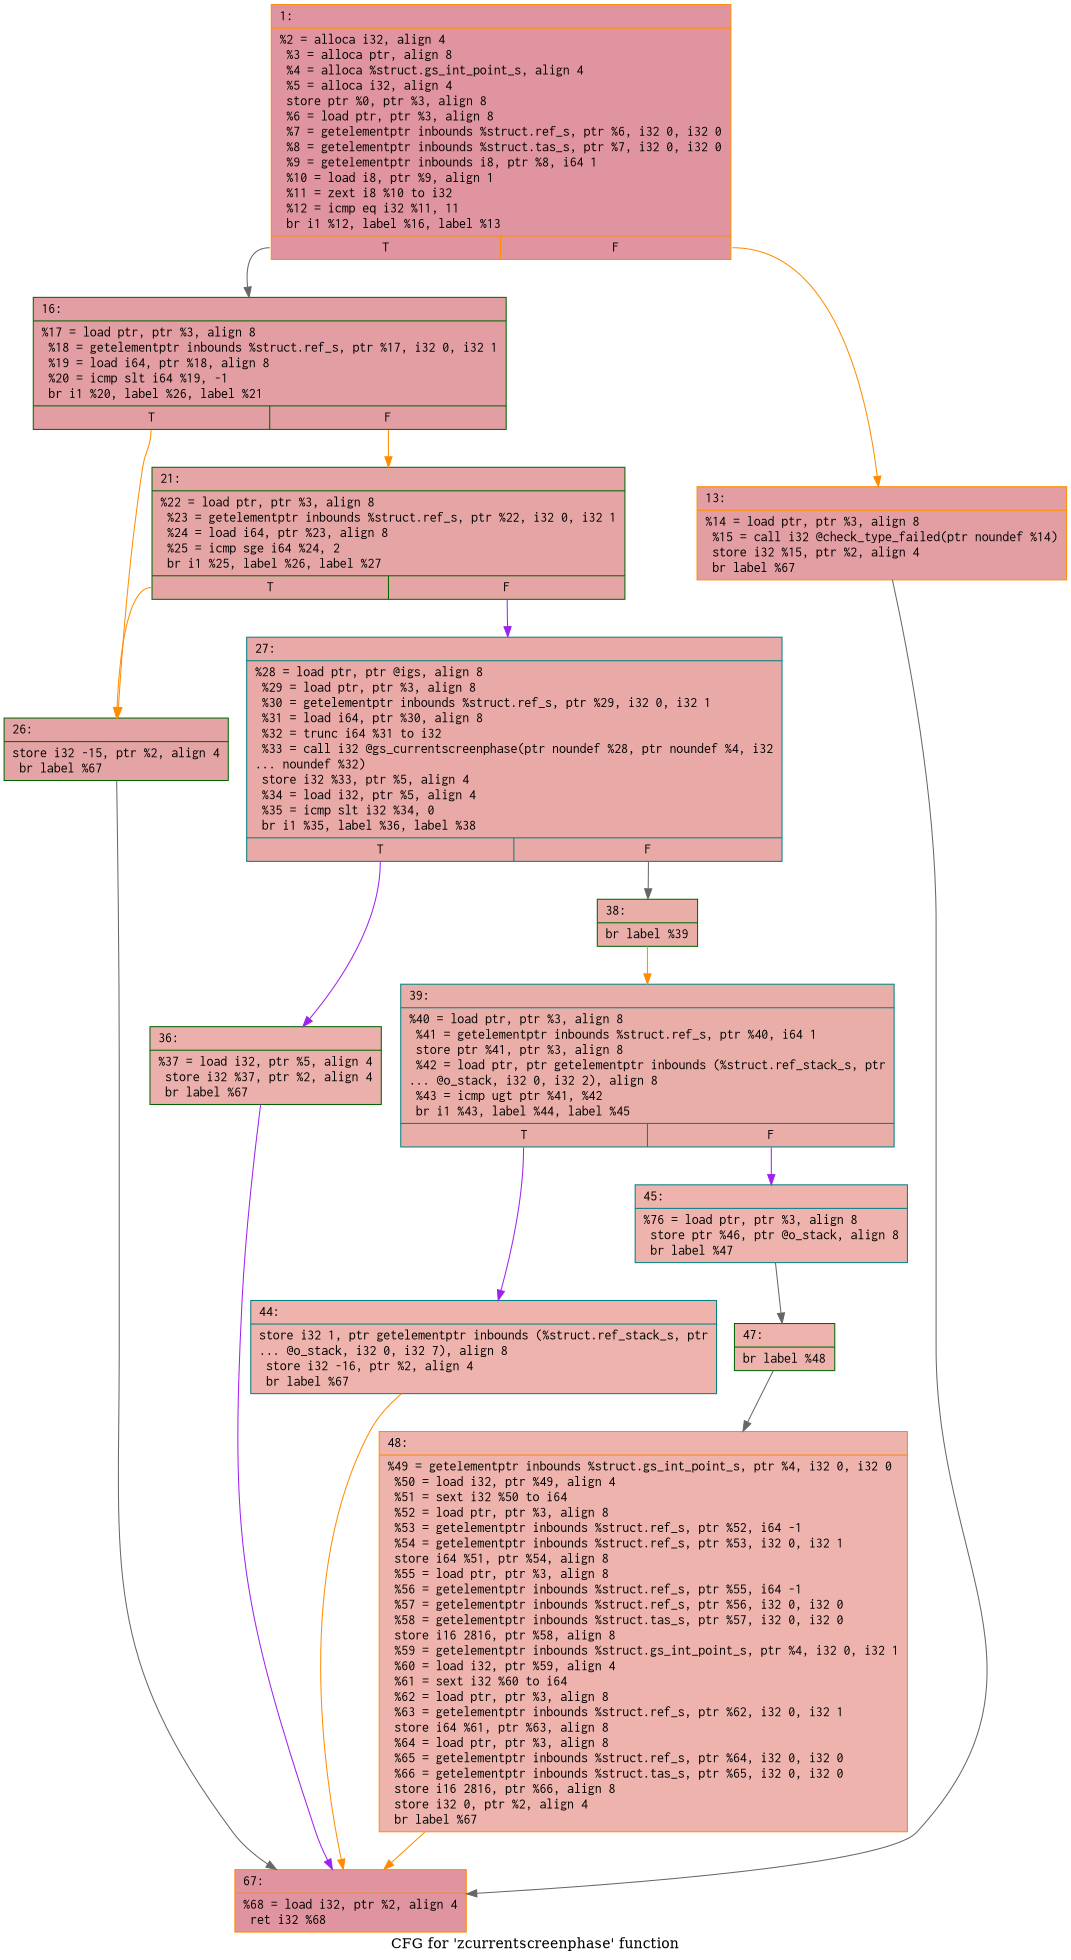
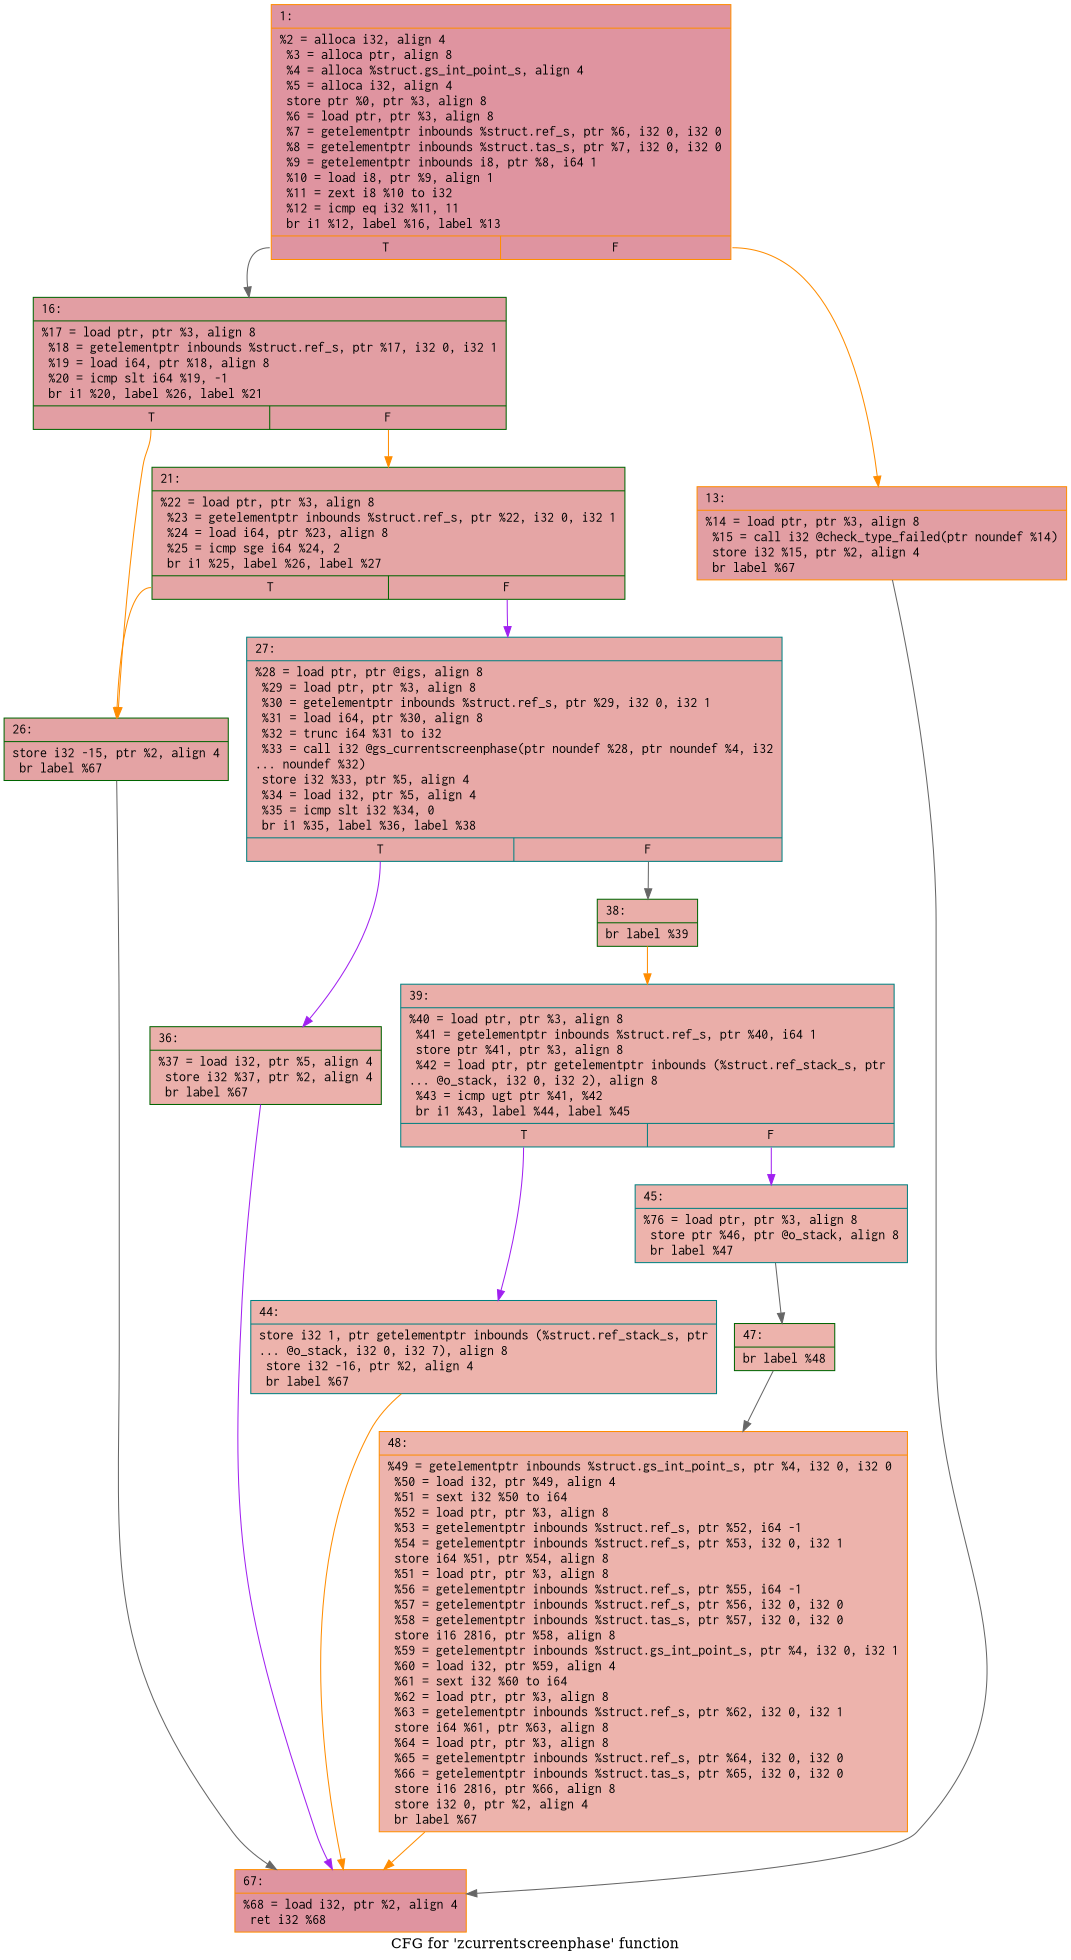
node "48:": text "%55 = load ptr, ptr %3, align 8" -> "%51 = load ptr, ptr %3, align 8"
